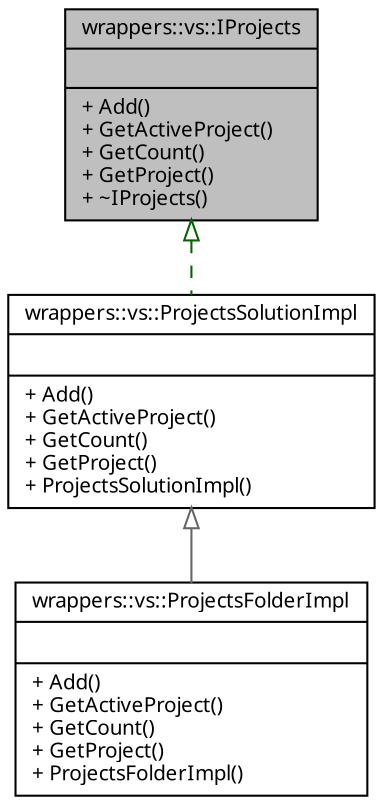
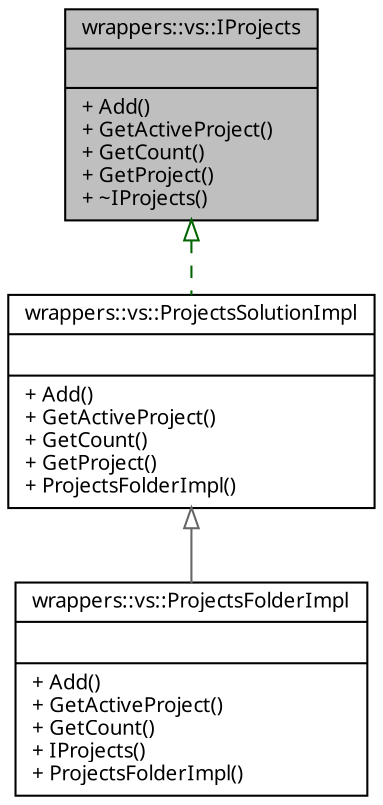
node "wrappers::vs::ProjectsSolutionImpl": text "+ ProjectsSolutionImpl()" -> "+ ProjectsFolderImpl()"
node "wrappers::vs::ProjectsFolderImpl": text "+ GetProject()" -> "+ IProjects()"
